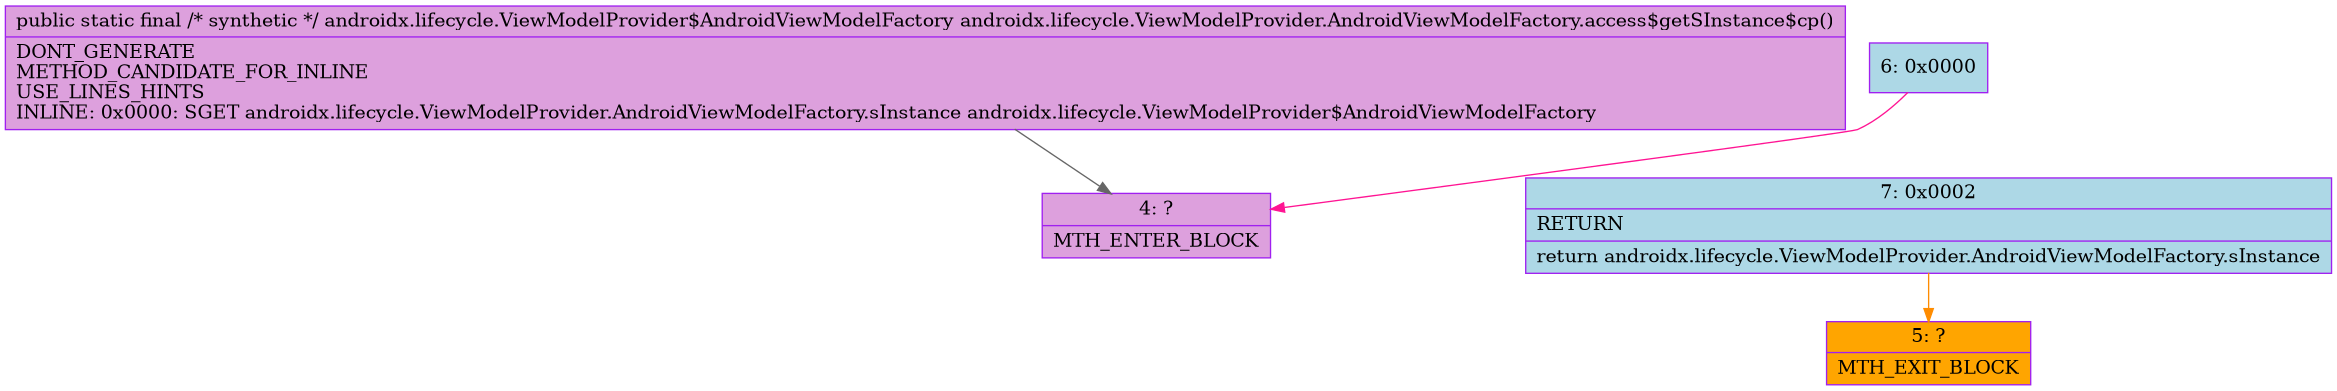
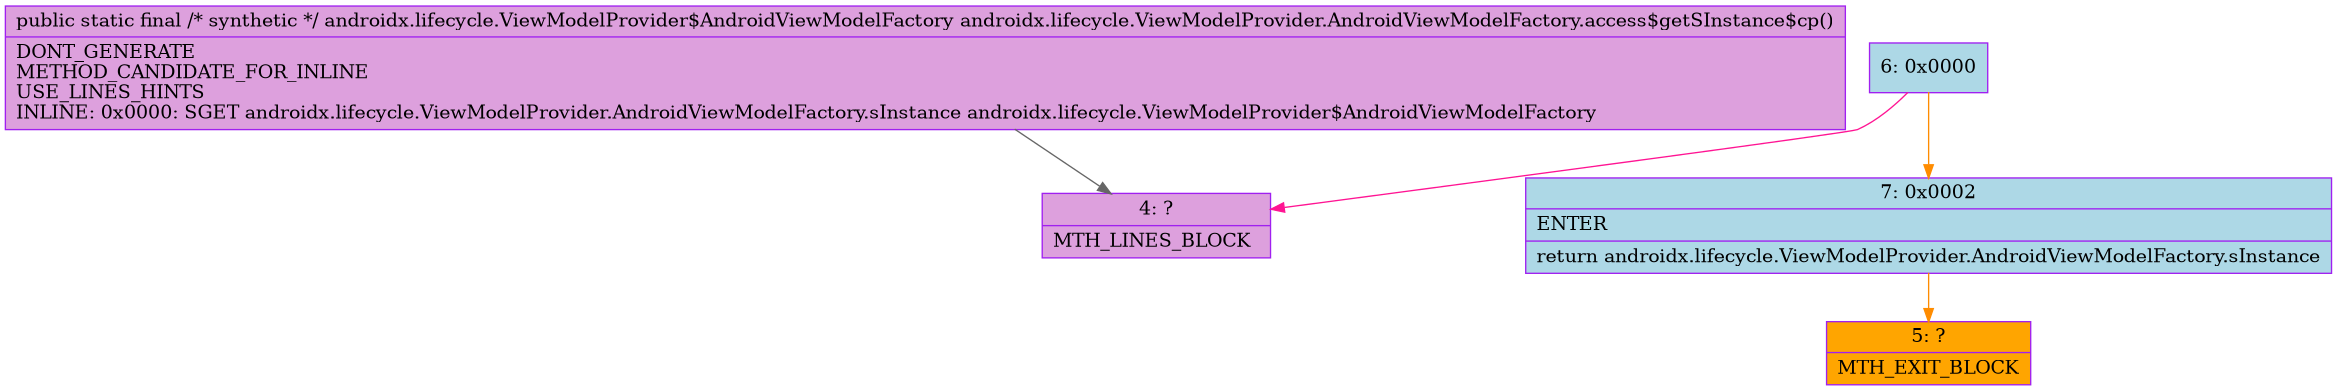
edge "6: 0x0000" -> "7: 0x0002": added
node "7: 0x0002": text "RETURN" -> "ENTER"
node "4: ?": text "MTH_ENTER_BLOCK" -> "MTH_LINES_BLOCK"
